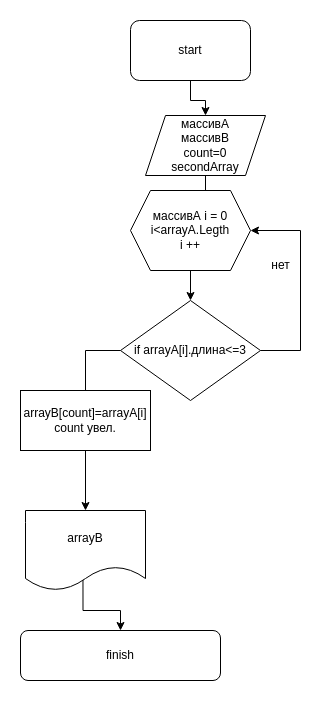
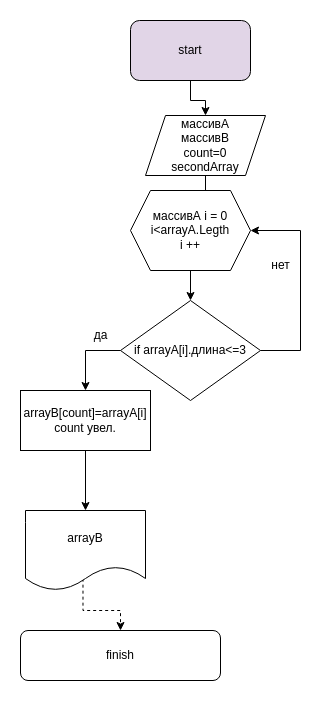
node "start": fillcolor #ffffff -> #e1d5e7
node "да": added
edge "if arrayA[i].длина<=3" -- "аrrayB[count]=arrayA[i] count увел.": arrowhead none -> classic
edge "аrrayB" -> "finish": style solid -> dashed
